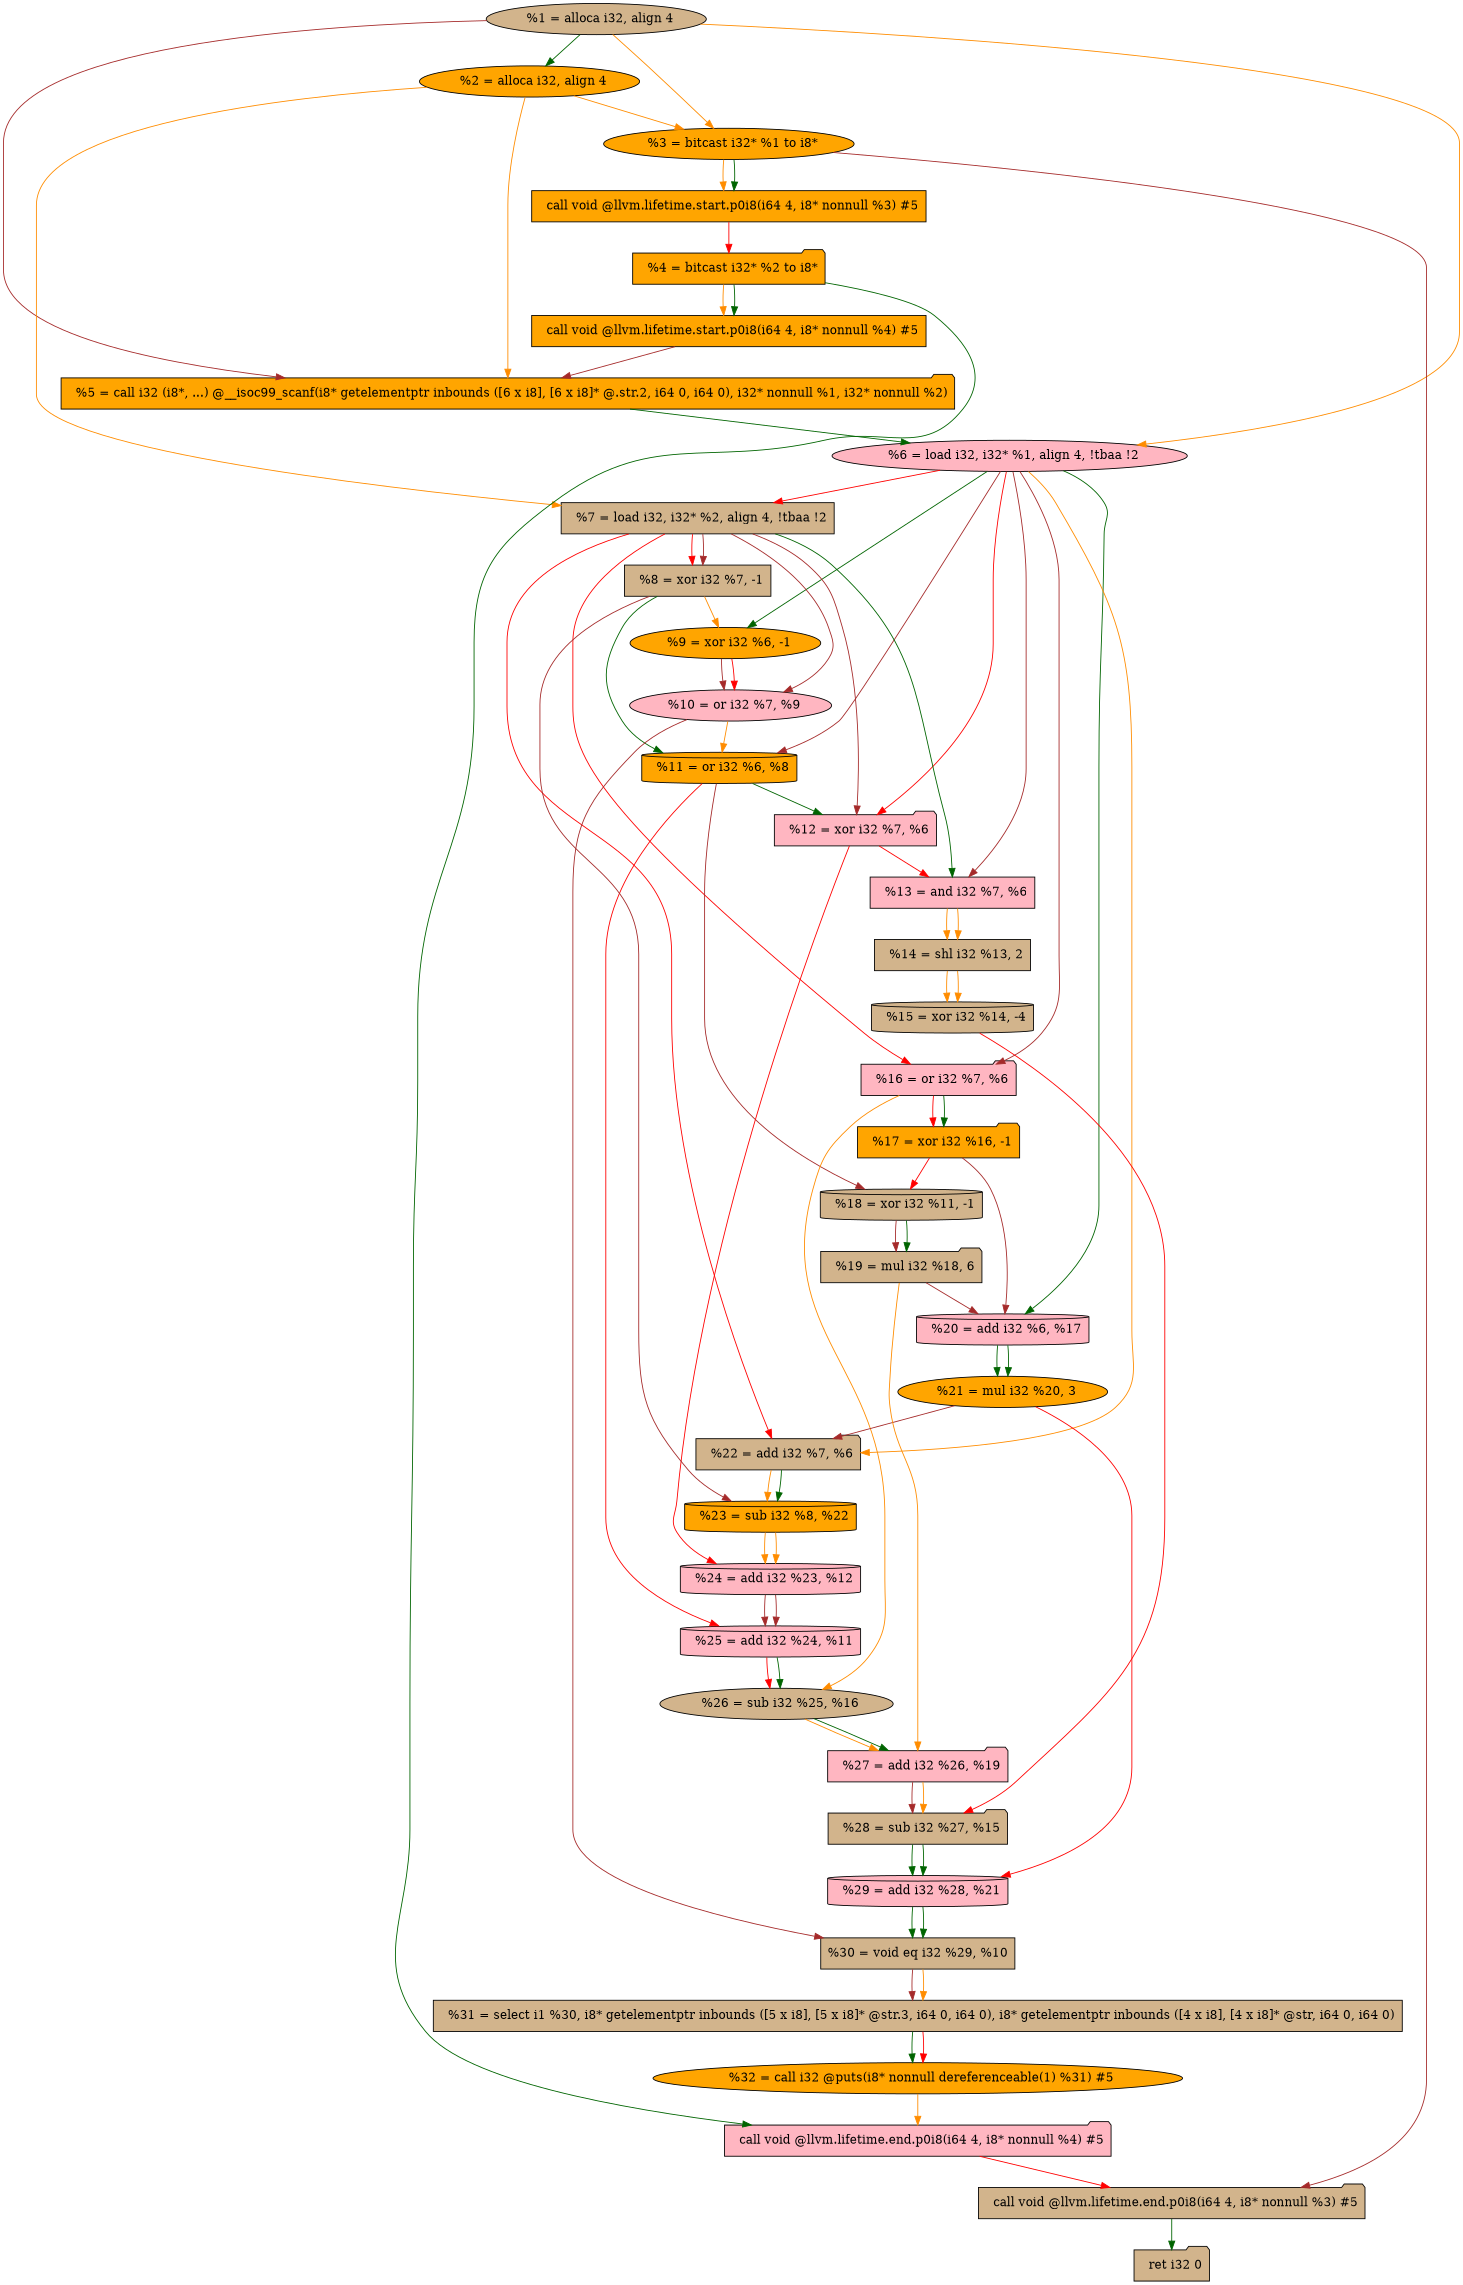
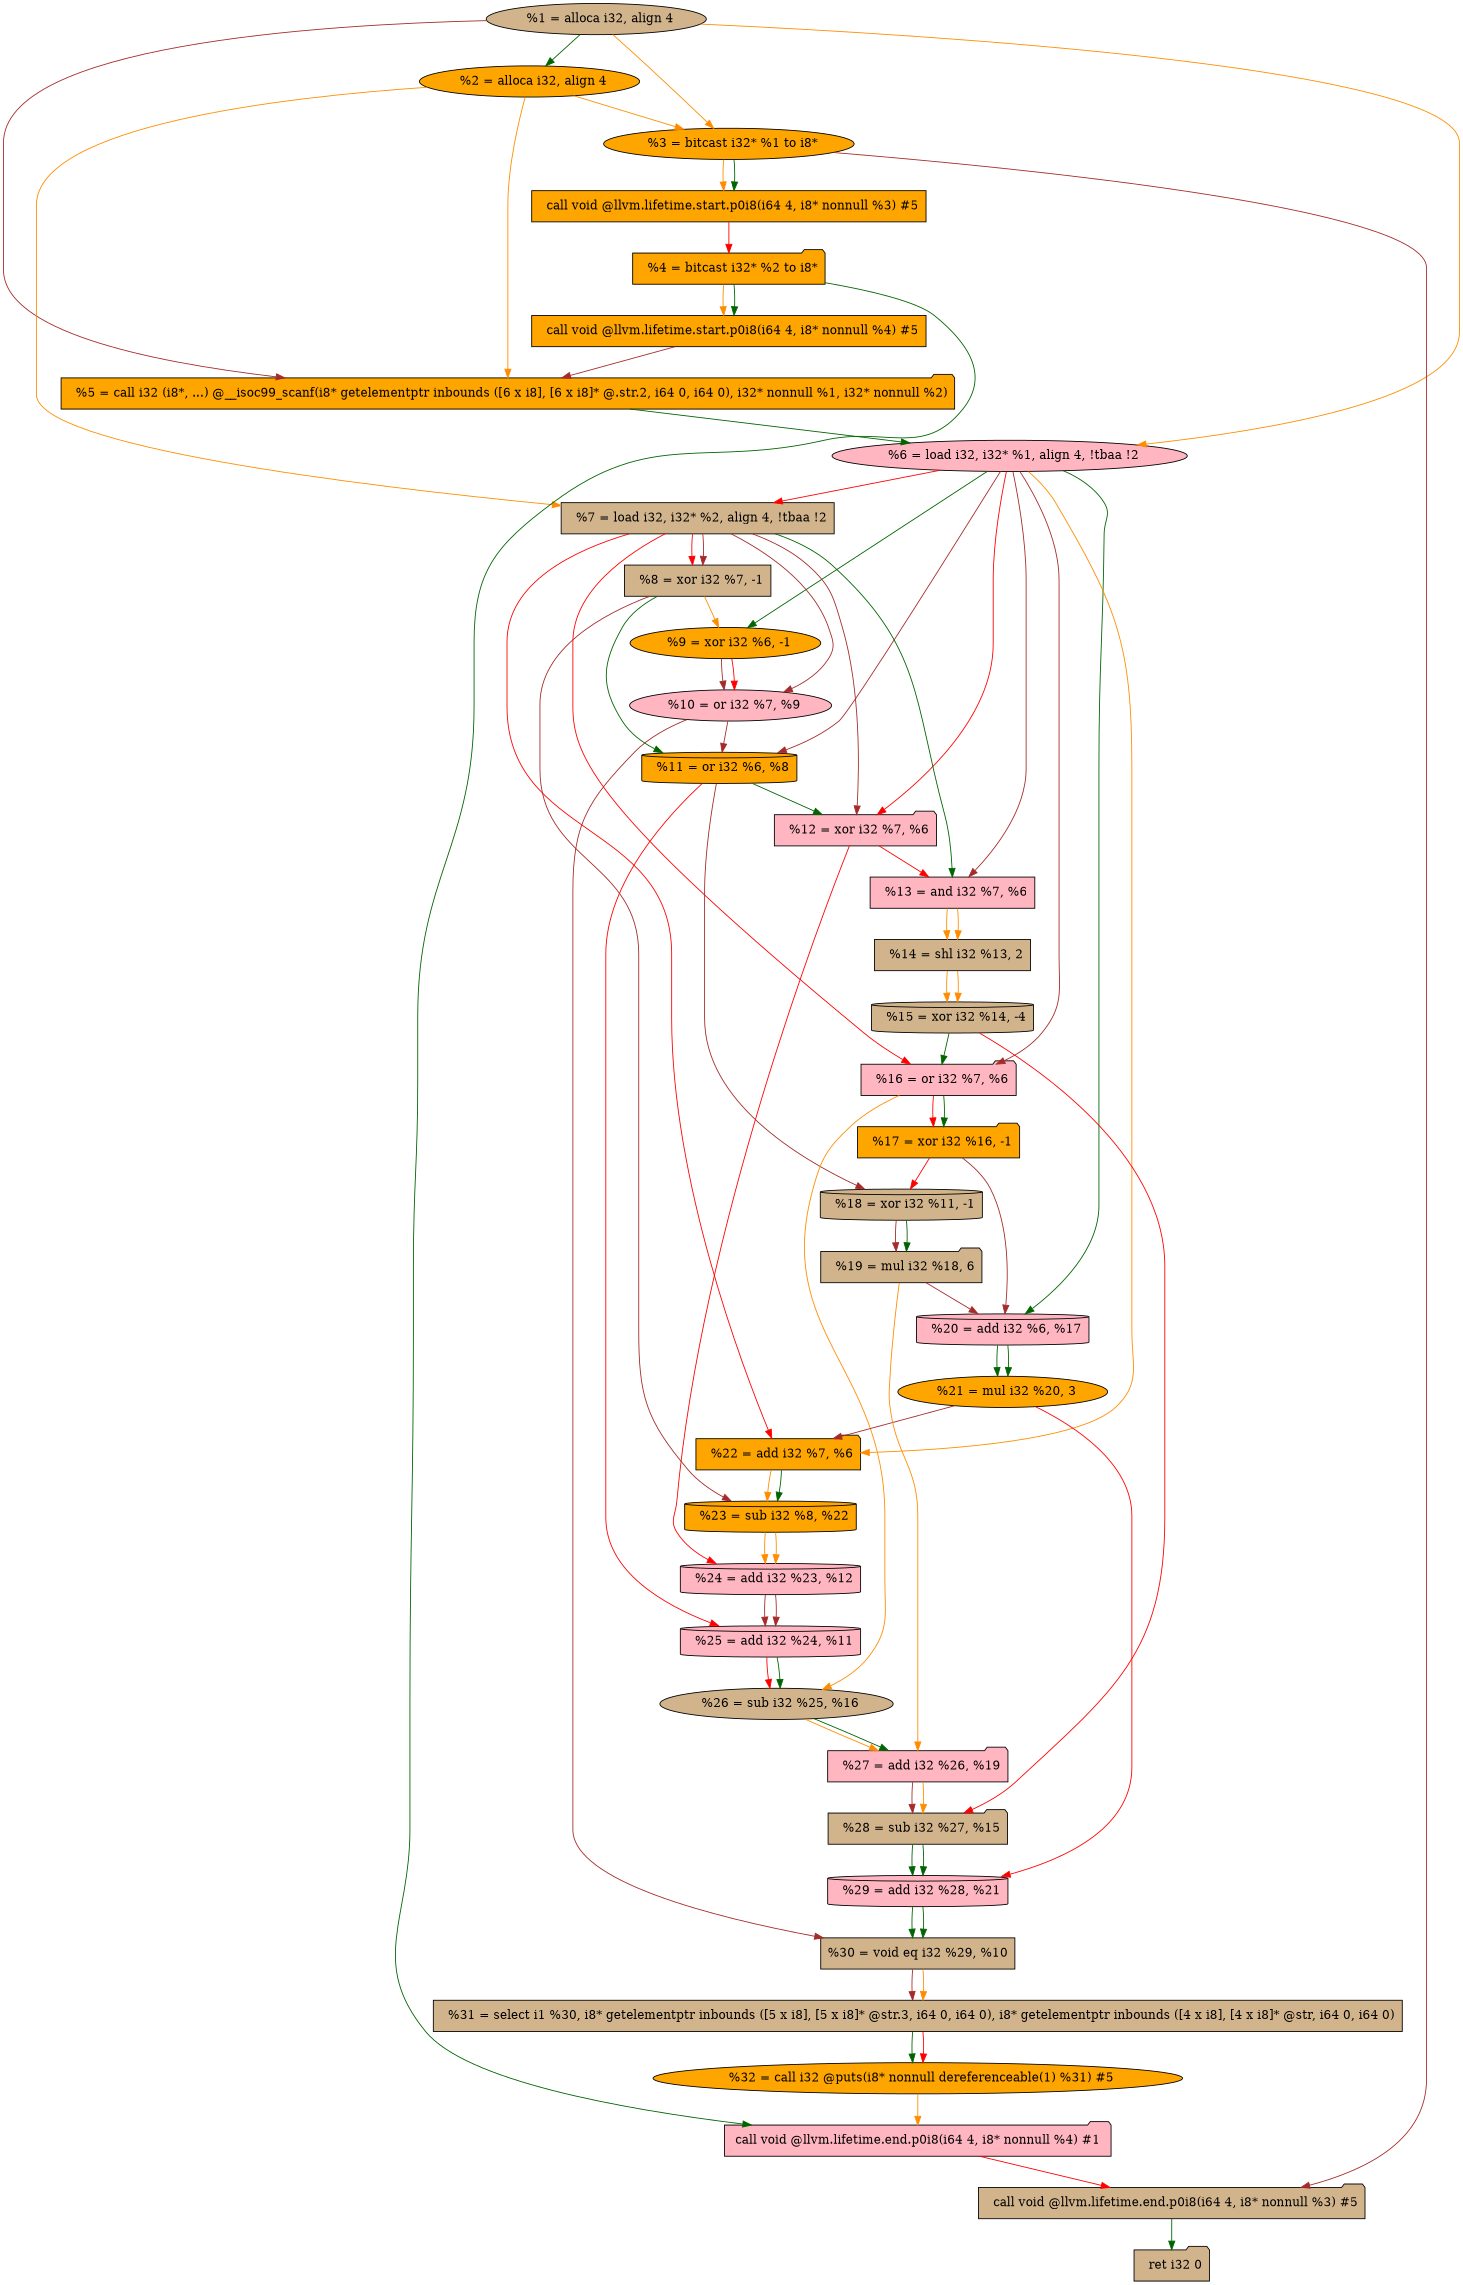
edge "%10 = or i32 %7, %9" -> "%11 = or i32 %6, %8": color darkorange -> brown
edge "%15 = xor i32 %14, -4" -> "%16 = or i32 %7, %6": added
node "%22 = add i32 %7, %6": fillcolor tan -> orange
node "call void @llvm.lifetime.end.p0i8(i64 4, i8* nonnull %4) #5": label "call void @llvm.lifetime.end.p0i8(i64 4, i8* nonnull %4) #5" -> "call void @llvm.lifetime.end.p0i8(i64 4, i8* nonnull %4) #1"
